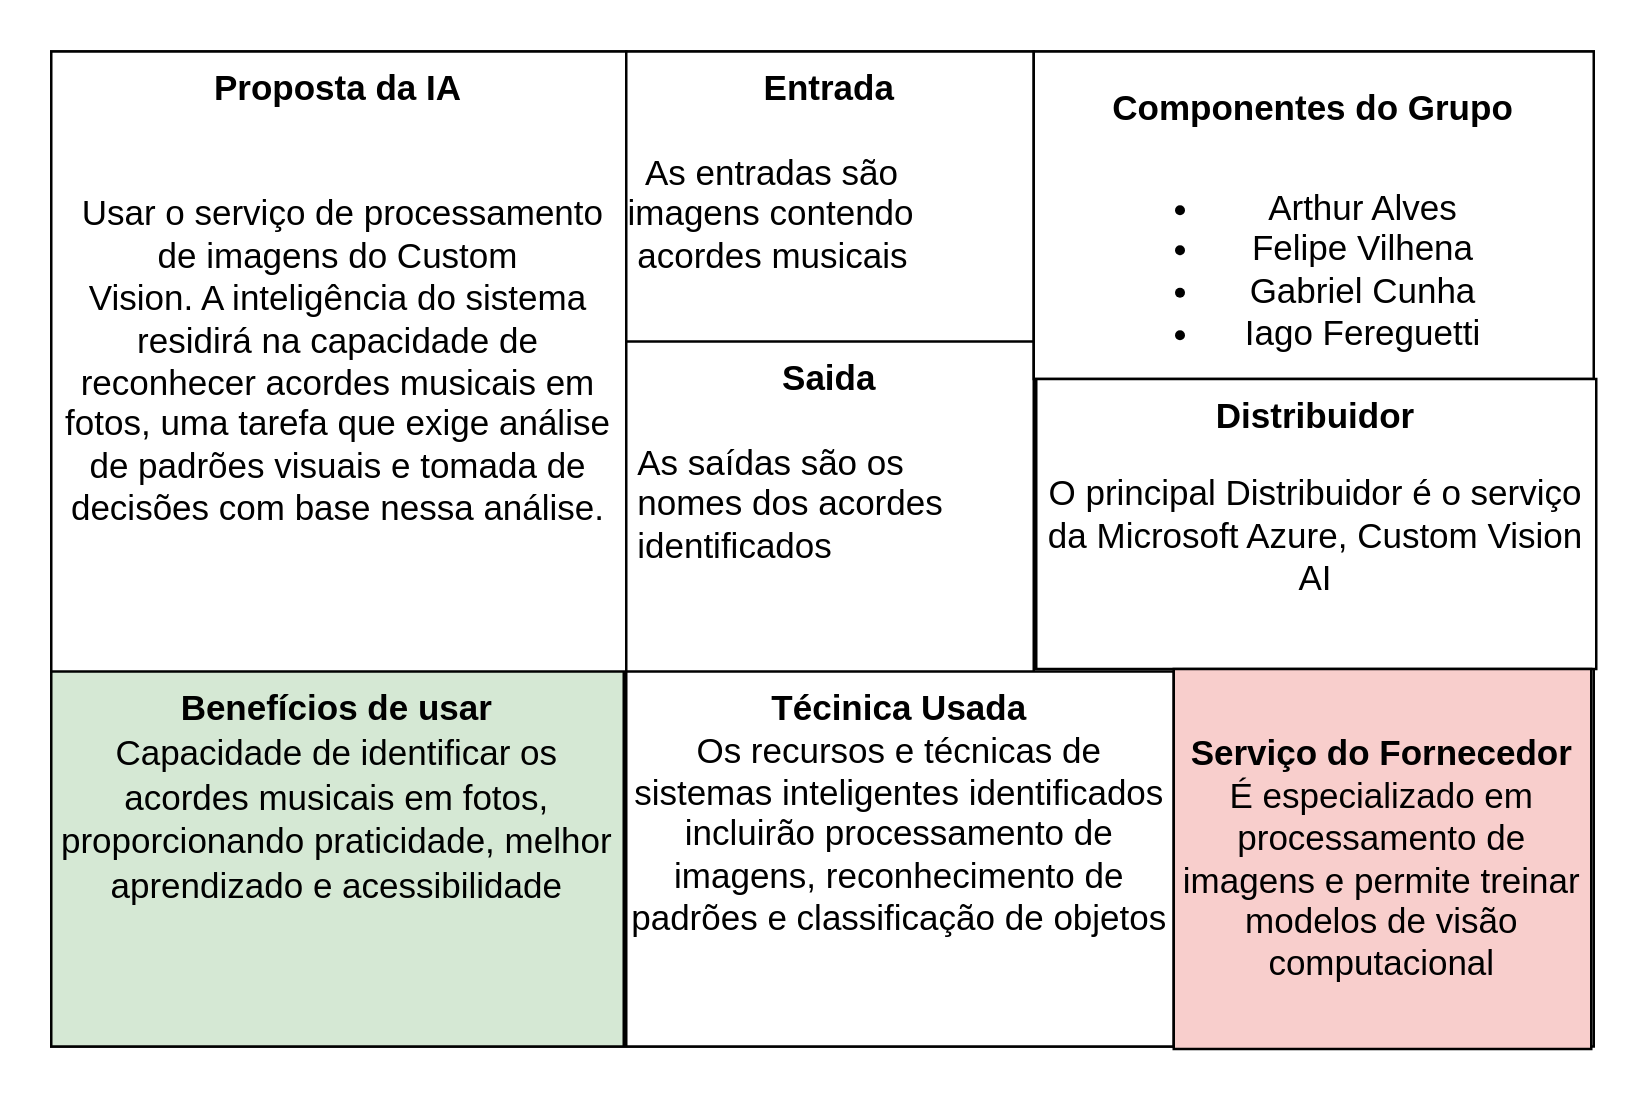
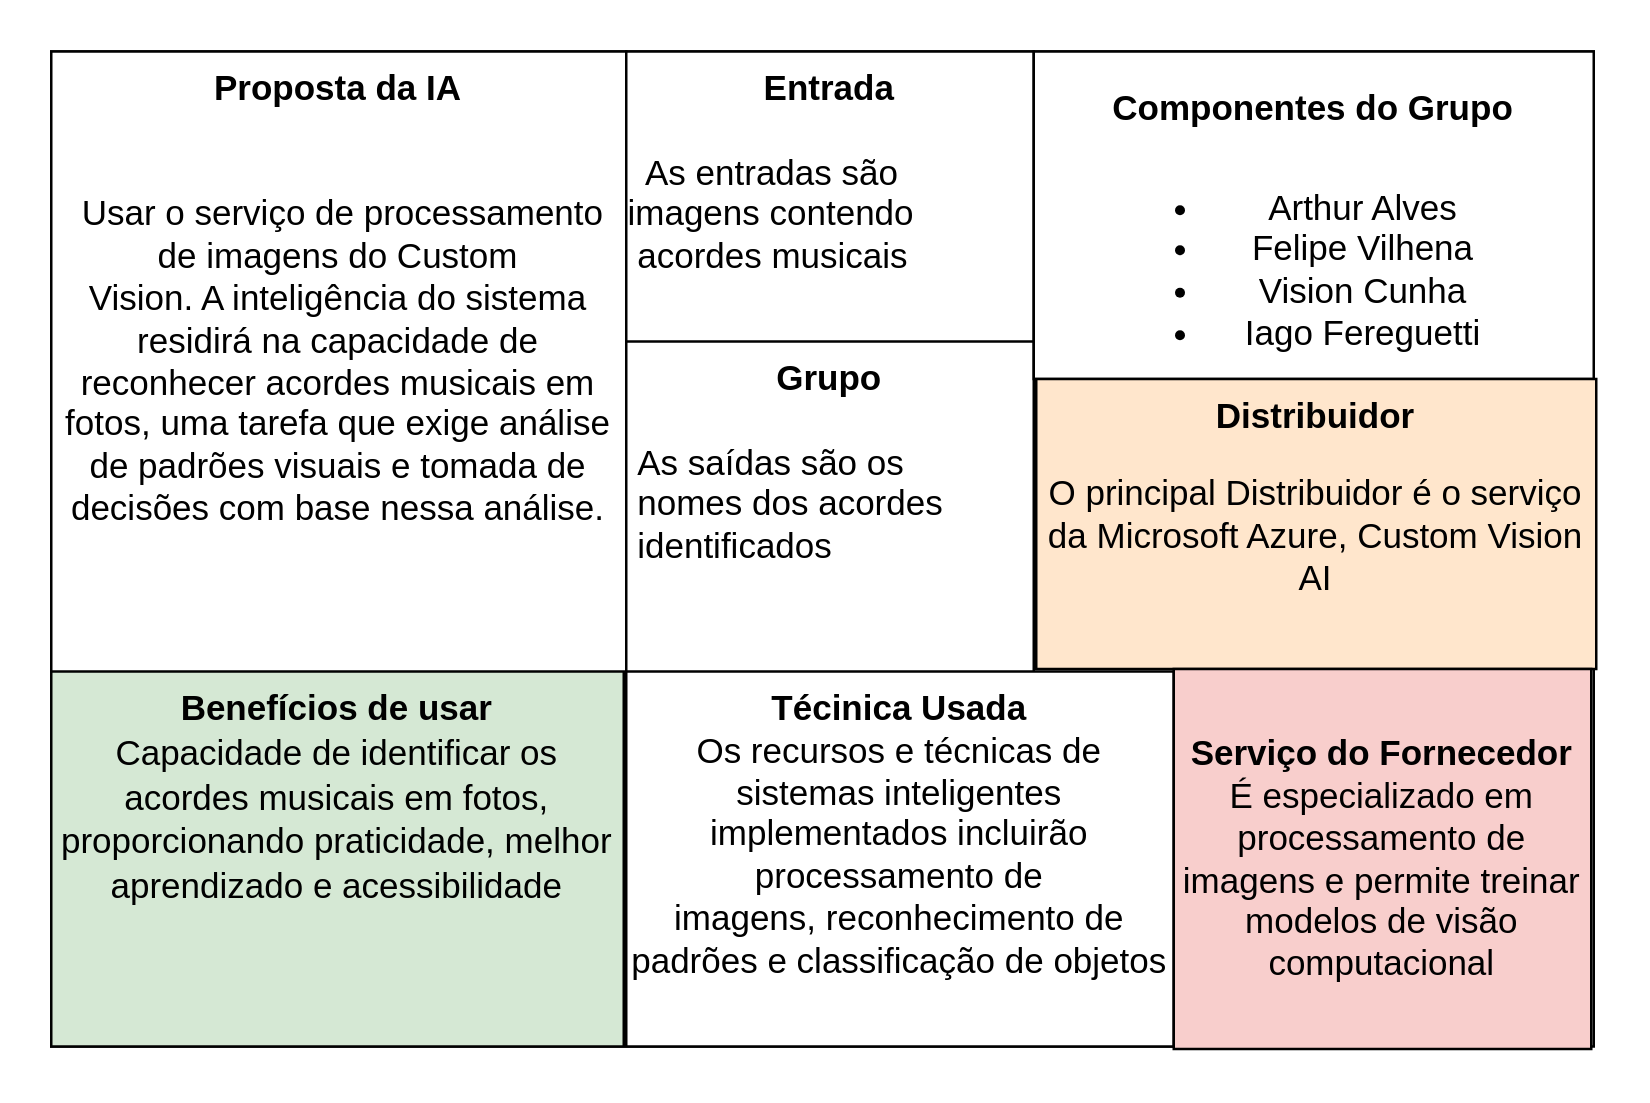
node "Componentes do Grupo Arthur Alves Felipe Vilhena Gabriel Cunha Iago Fereguetti": label "Componentes do Grupo Arthur Alves Felipe Vilhena Gabriel Cunha Iago Fereguetti" -> "Componentes do Grupo Arthur Alves Felipe Vilhena Vision Cunha Iago Fereguetti"
node "Saida As saídas são os nomes dos acordes identificados": label "Saida As saídas são os nomes dos acordes identificados" -> "Grupo As saídas são os nomes dos acordes identificados"
node "Distribuidor O principal Distribuidor é o serviço da Microsoft Azure, Custom Vision AI": fillcolor #ffffff -> #ffe6cc
node "Técinica Usada Os recursos e técnicas de sistemas inteligentes identificados incluirão processamento deimagens, reconhecimento de padrões e classificação de objetos": label "Técinica Usada Os recursos e técnicas de sistemas inteligentes identificados incluirão processamento deimagens, reconhecimento de padrões e classificação de objetos" -> "Técinica Usada Os recursos e técnicas de sistemas inteligentes implementados incluirão processamento deimagens, reconhecimento de padrões e classificação de objetos"
